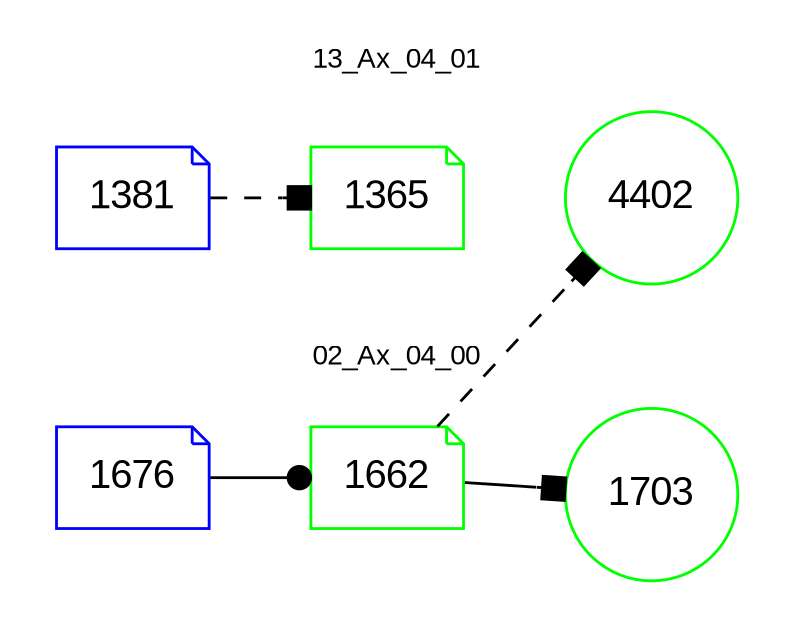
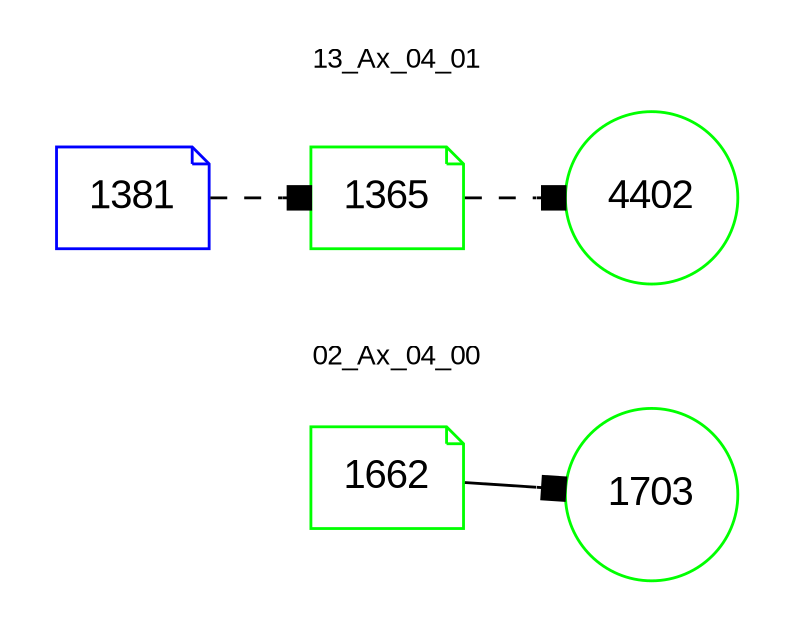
edge "1662" -> "4402": now "1365" -> "4402"
node "1676": removed
